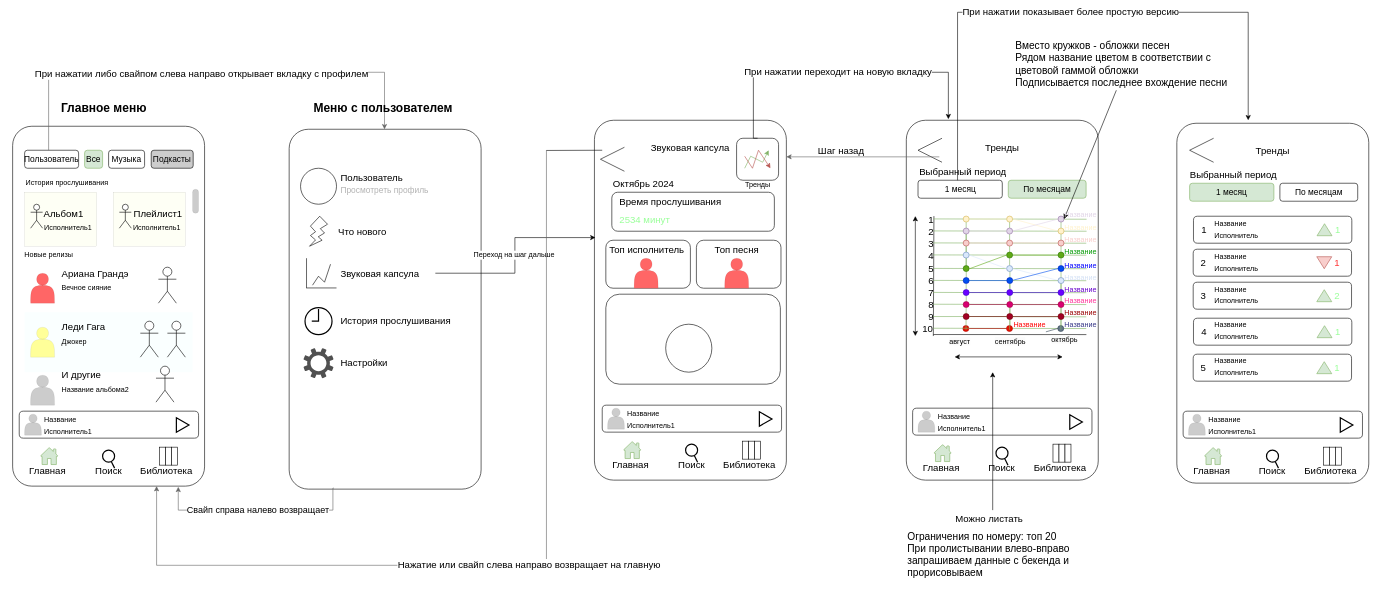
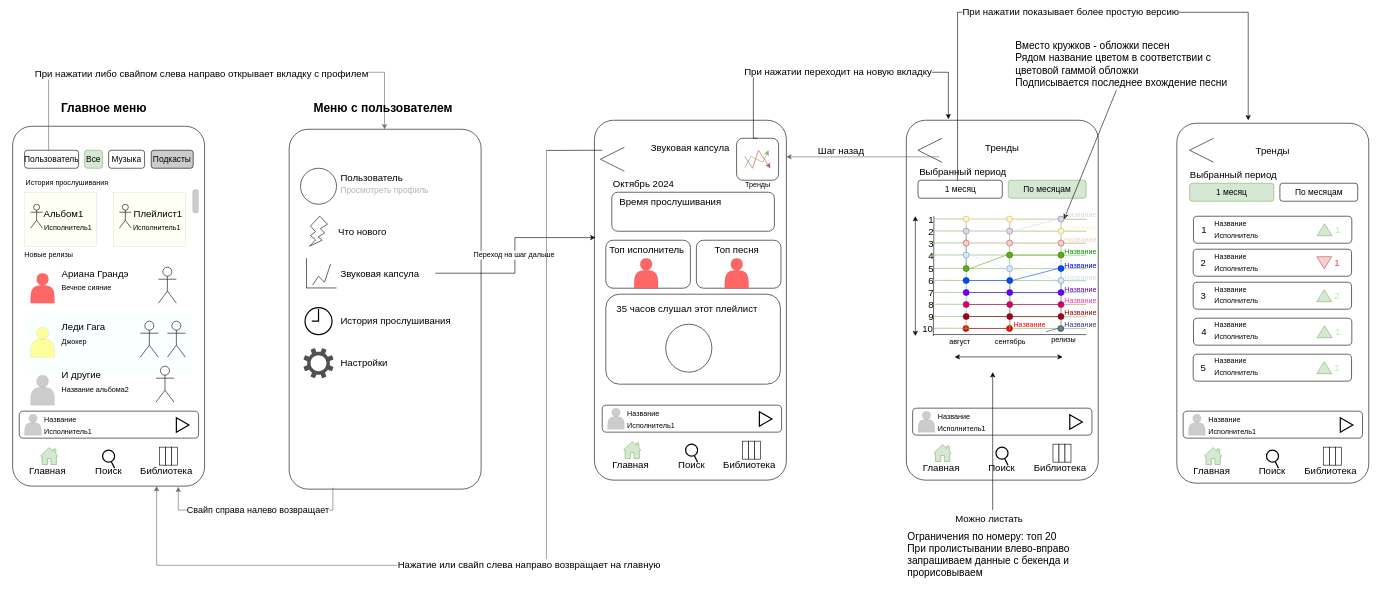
node "2534 минут": removed
node "35 часов слушал этот плейлист": added
node "октябрь": label "октябрь" -> "релизы"
